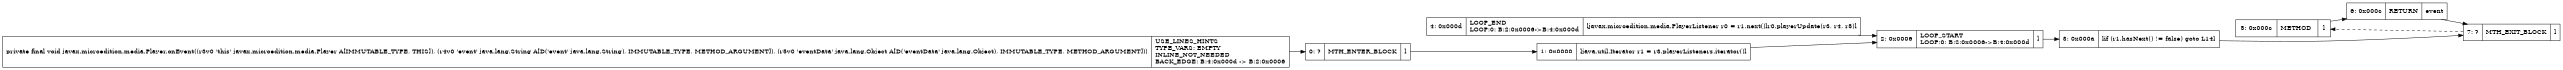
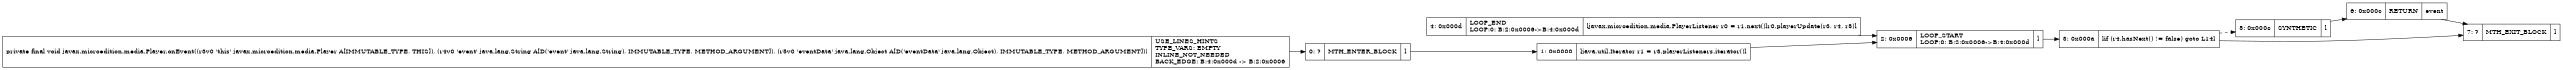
node "5: 0x000c": text "METHOD" -> "SYNTHETIC"
edge "7: ?" -> "5: 0x000c": now "3: 0x000a" -> "5: 0x000c"
node "3: 0x000a": text "lif (r1.hasNext() != false) goto L14l" -> "lif (r4.hasNext() != false) goto L14l"
